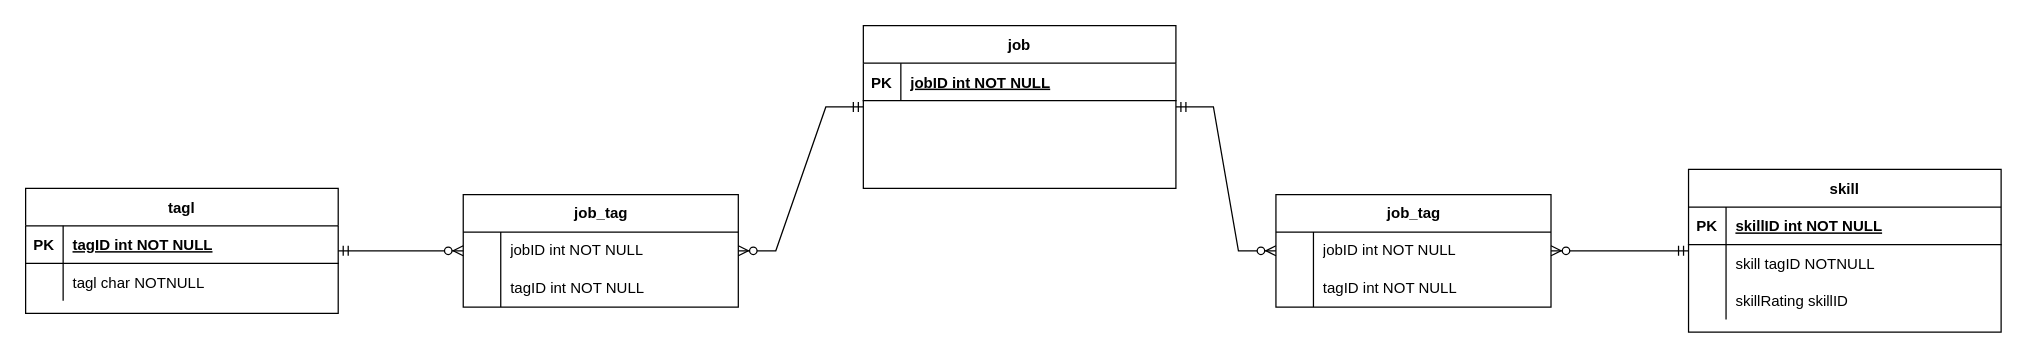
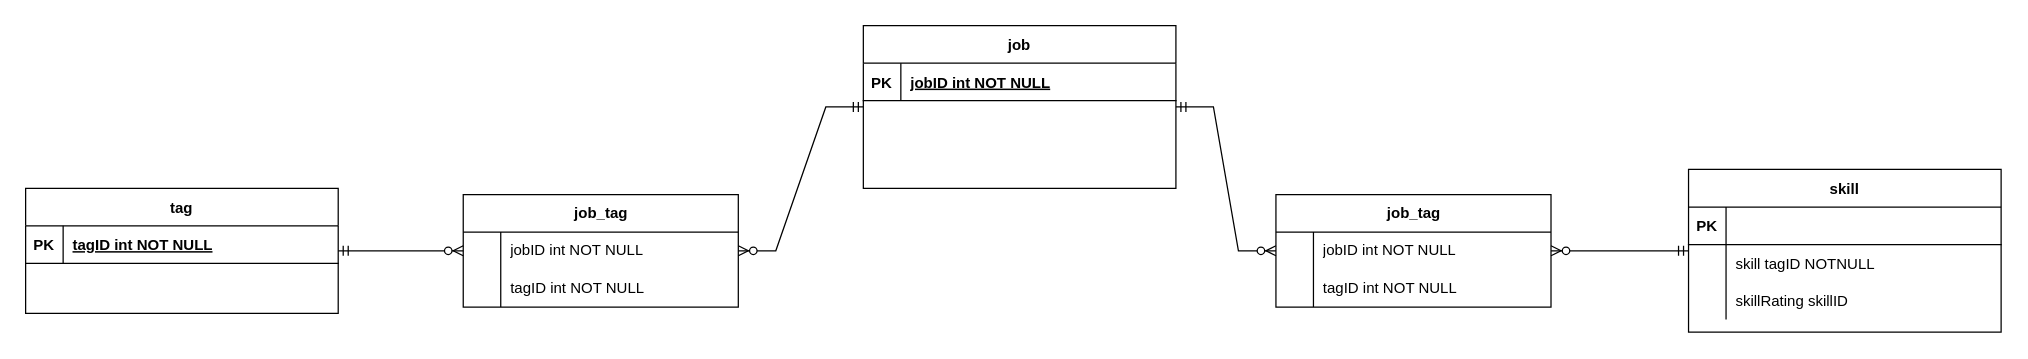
node "tagl": label "tagl" -> "tag"
node "skillID int NOT NULL": removed
node "tagl char NOTNULL": removed
